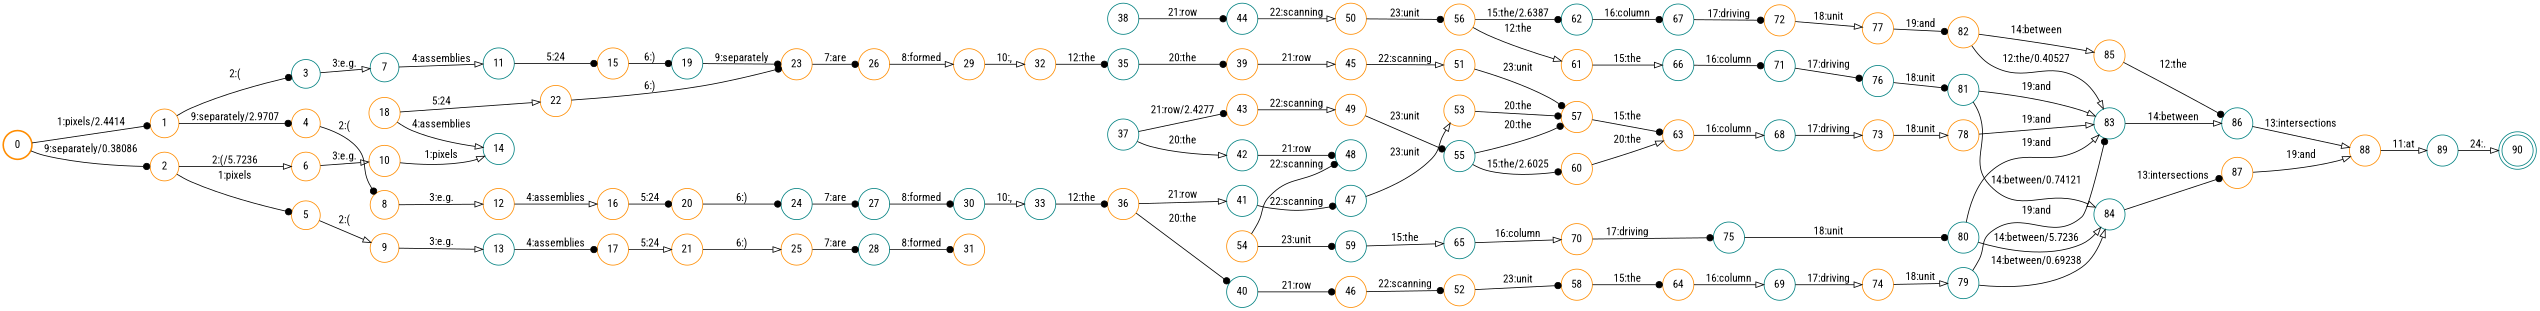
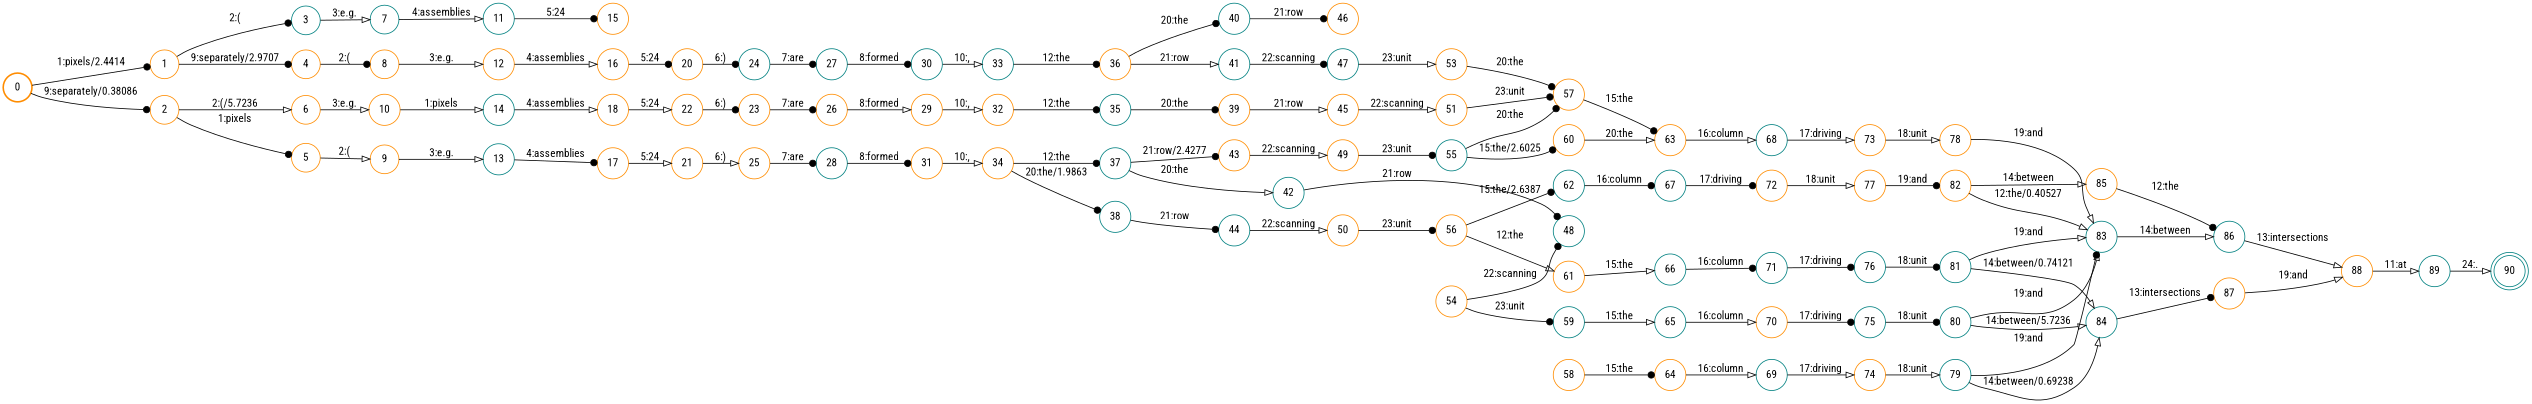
node "19": removed
edge "18" -> "14": reversed
node "34": added
node "52": removed
